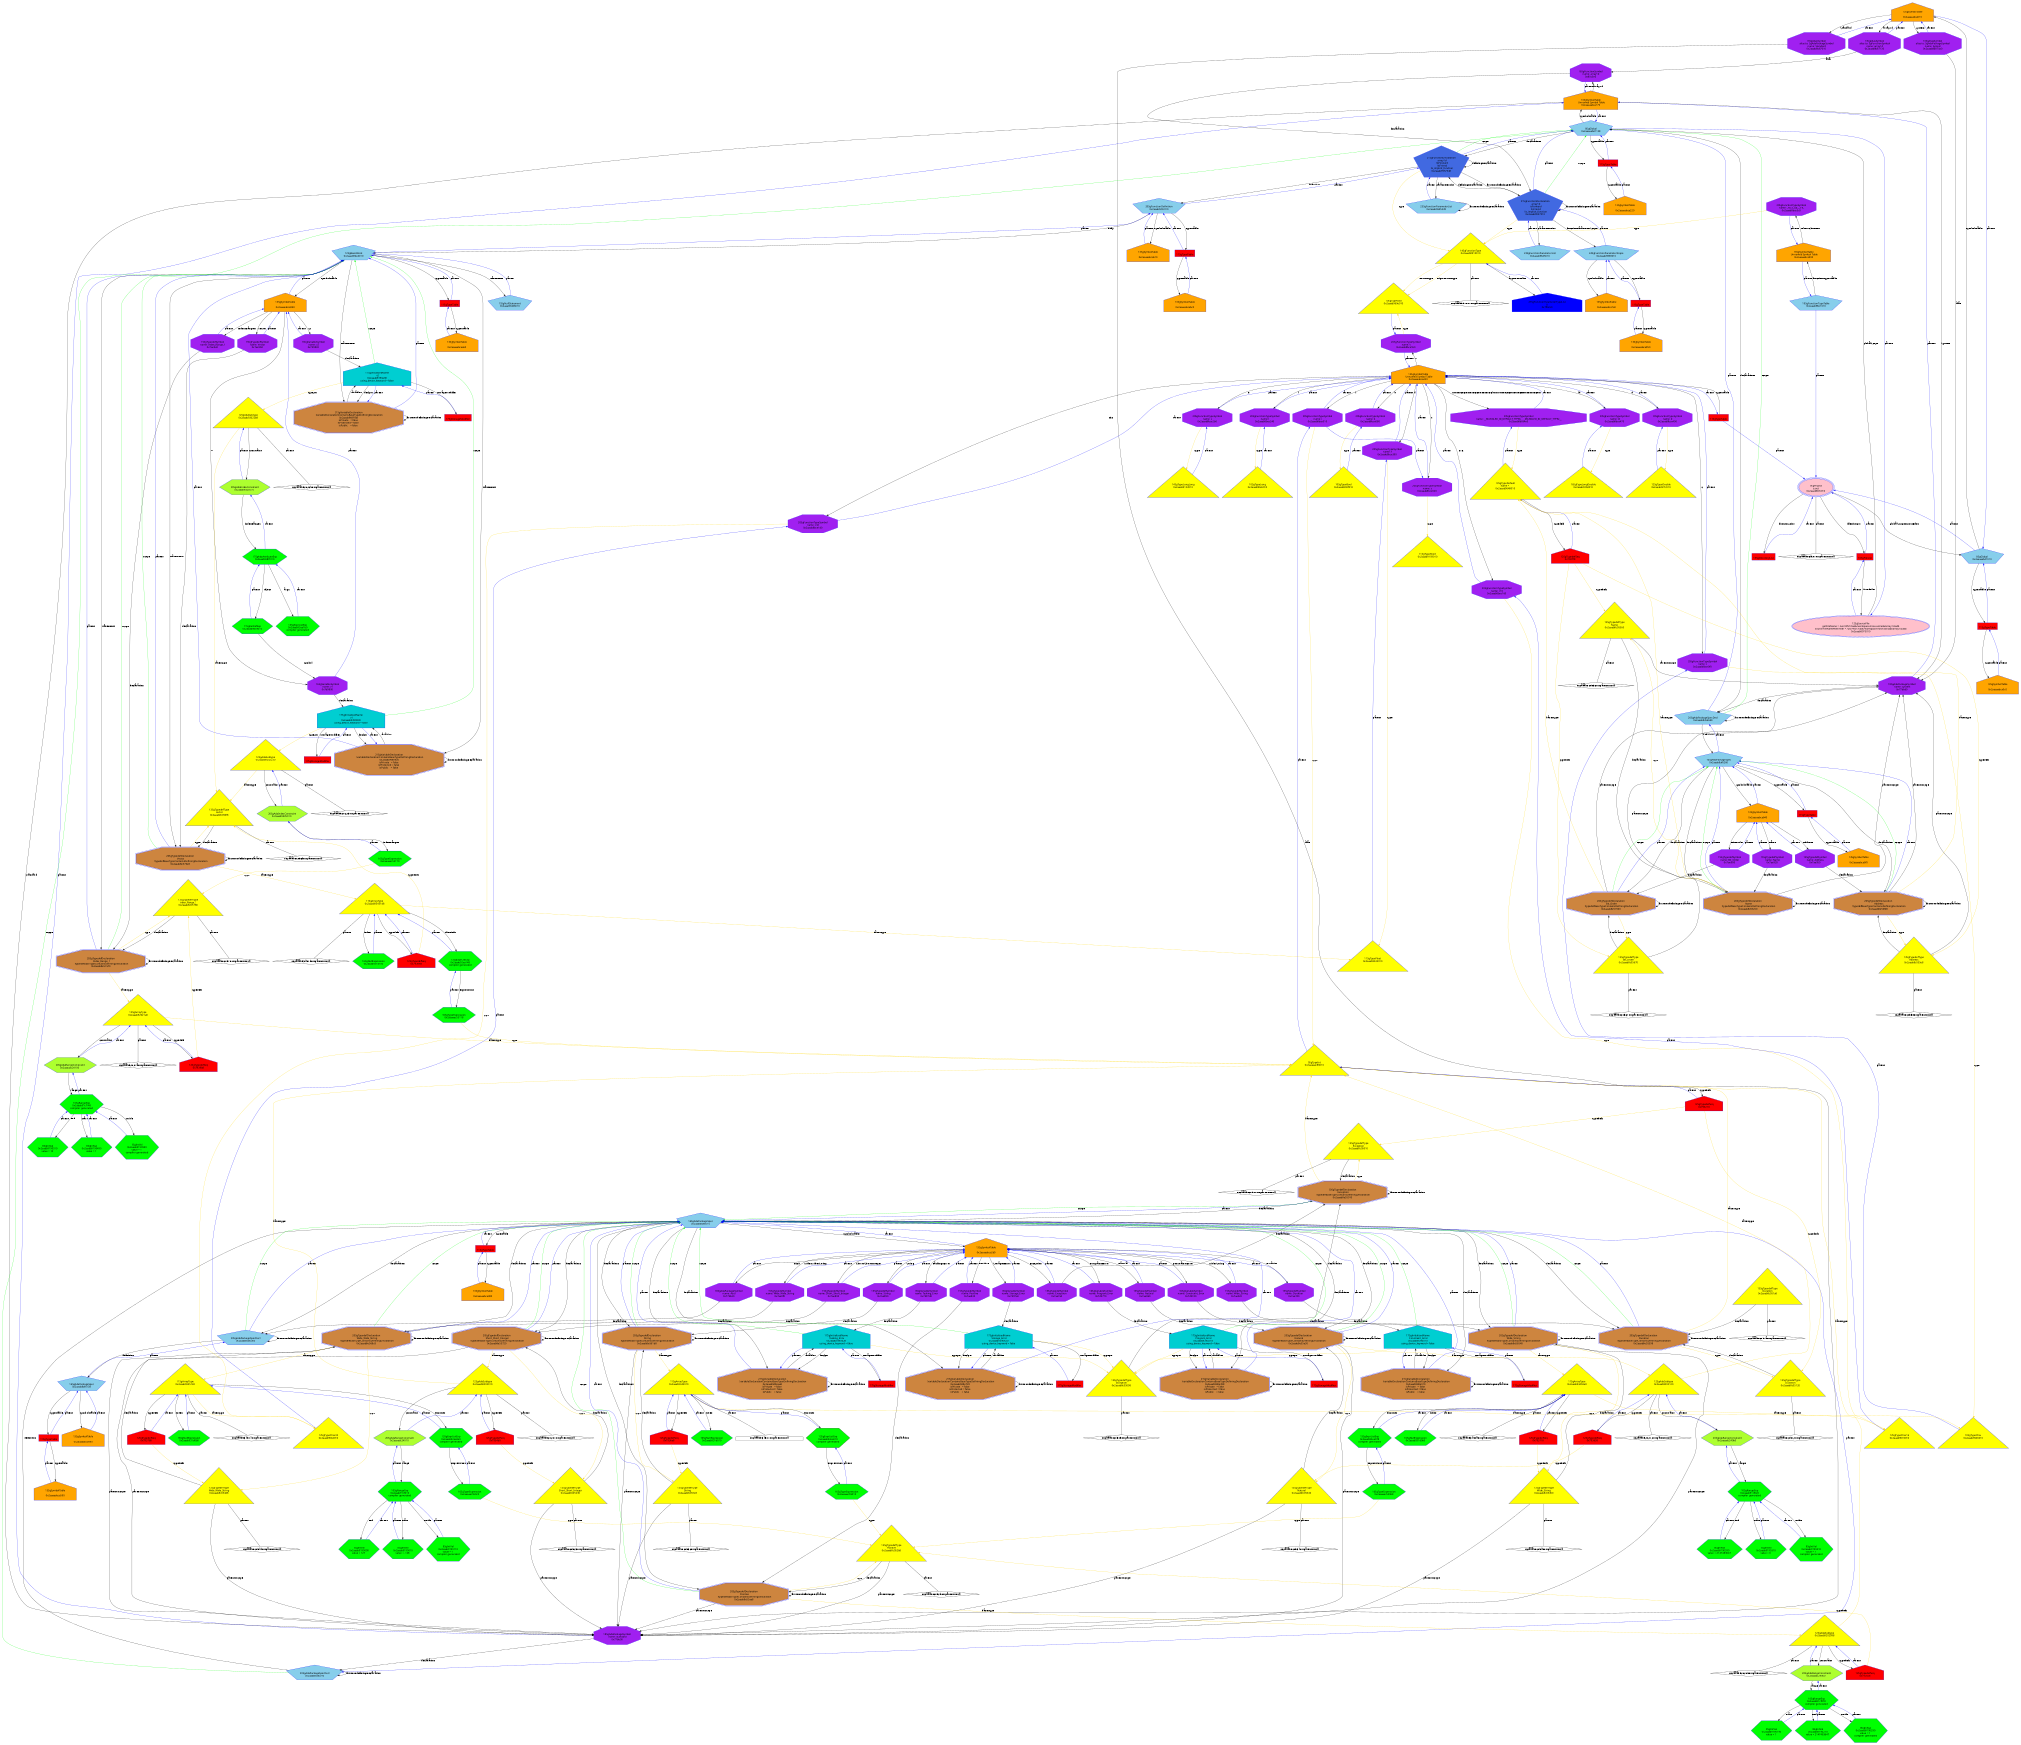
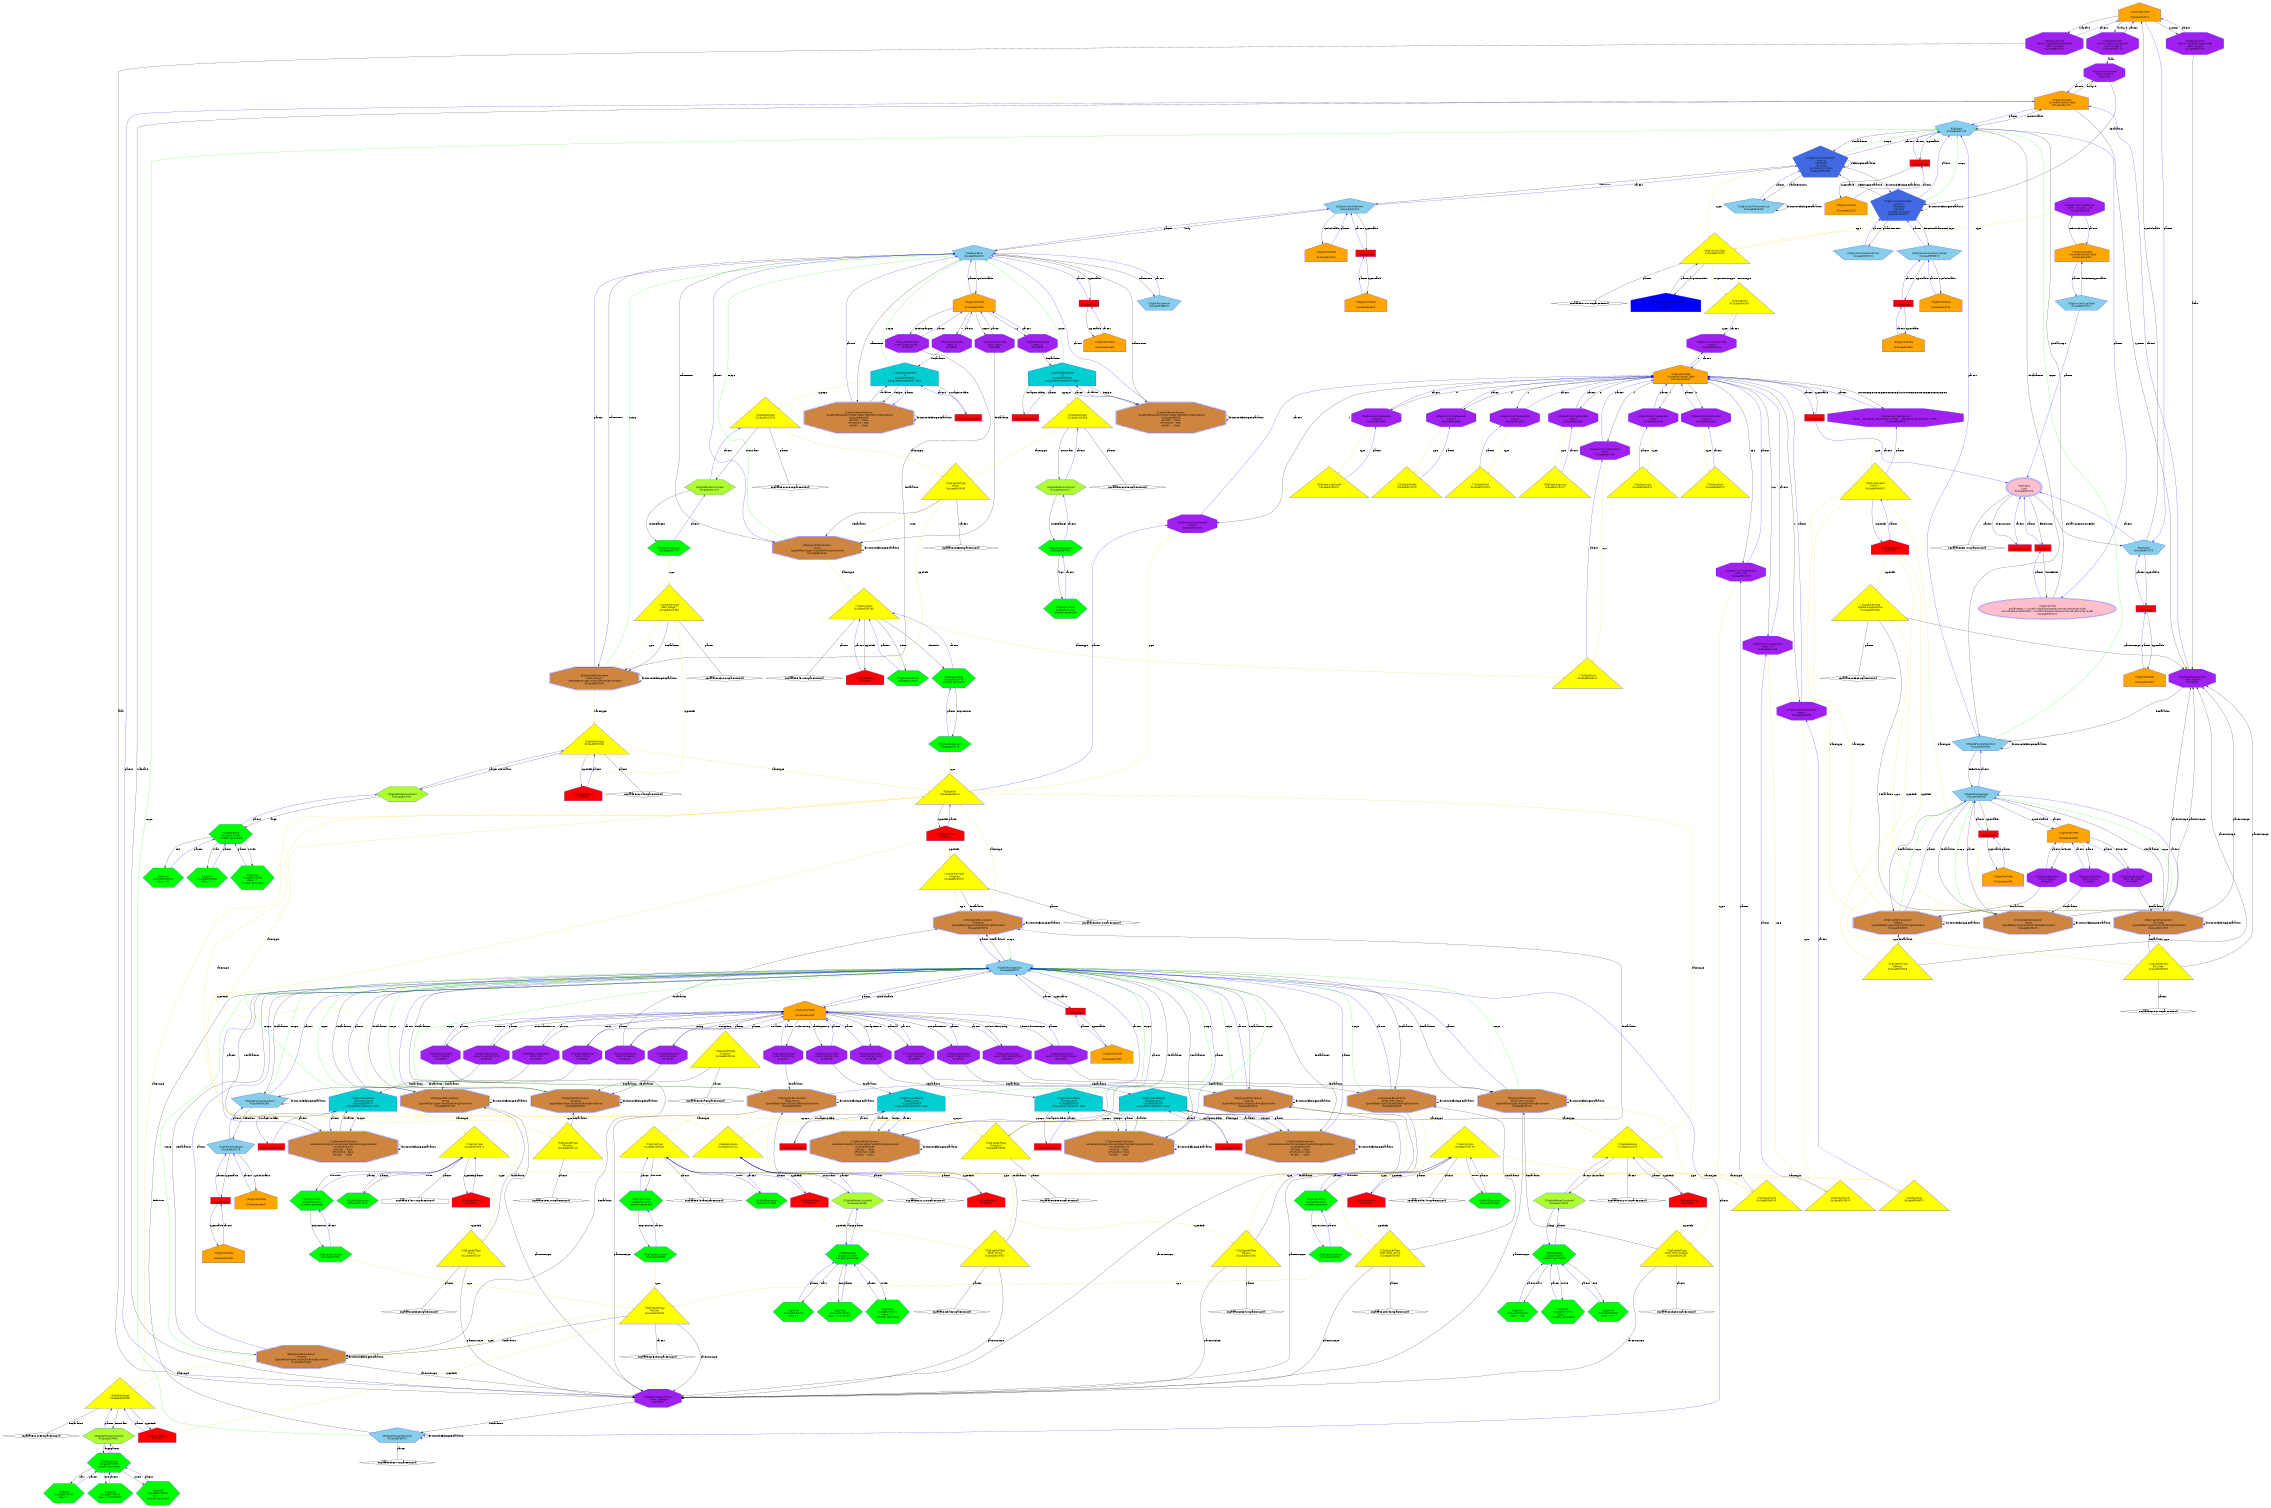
edge "20SgFunctionTypeSymbol name: i 0x2aaab8bce010" -> "20SgFunctionTypeSymbol name: s 0x2aaab8bce320": now "11SgTypeShort 0x2aaab9159010" -> "20SgFunctionTypeSymbol name: s 0x2aaab8bce320"
node "11SgVarRefExp 0x2aaab9d54010": removed
node "13SgTypedefType Name 0x2aaab8c05560": label "13SgTypedefType Name 0x2aaab8c05560" -> "13SgTypedefType SgAdaPackageSymbol 0x2aaab8c05560"
node "12SgArrayType 0x2aaab92021a8": label "12SgArrayType 0x2aaab92021a8" -> "12SgAdaSubtype 0x2aaab92021a8"
node "0x2aaab8c055e8__parent__null": removed
node "13SgExprListExp 0x2aaab92ea010 compiler generated": color black -> blue
node "0x2aaab8cb6010__parent__null": added
edge "12SgAdaSubtype 0x2aaab9202098" -- "0x2aaab9202098__parent__null": label "parent" -> "declaration"
